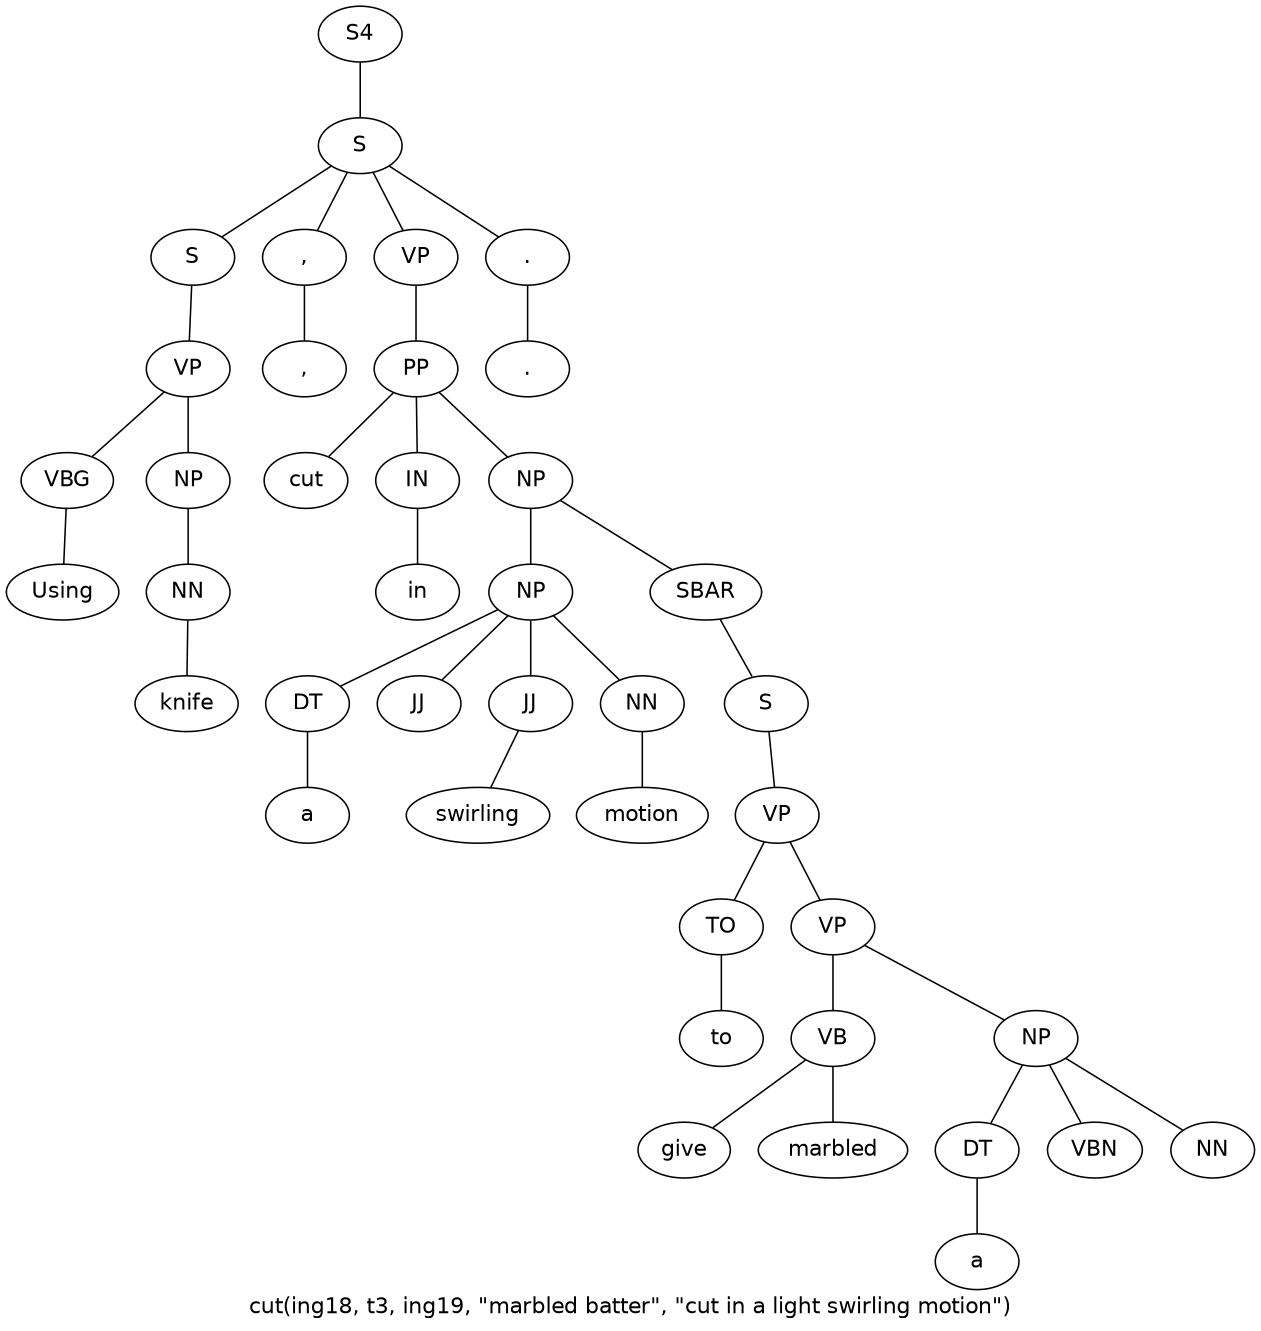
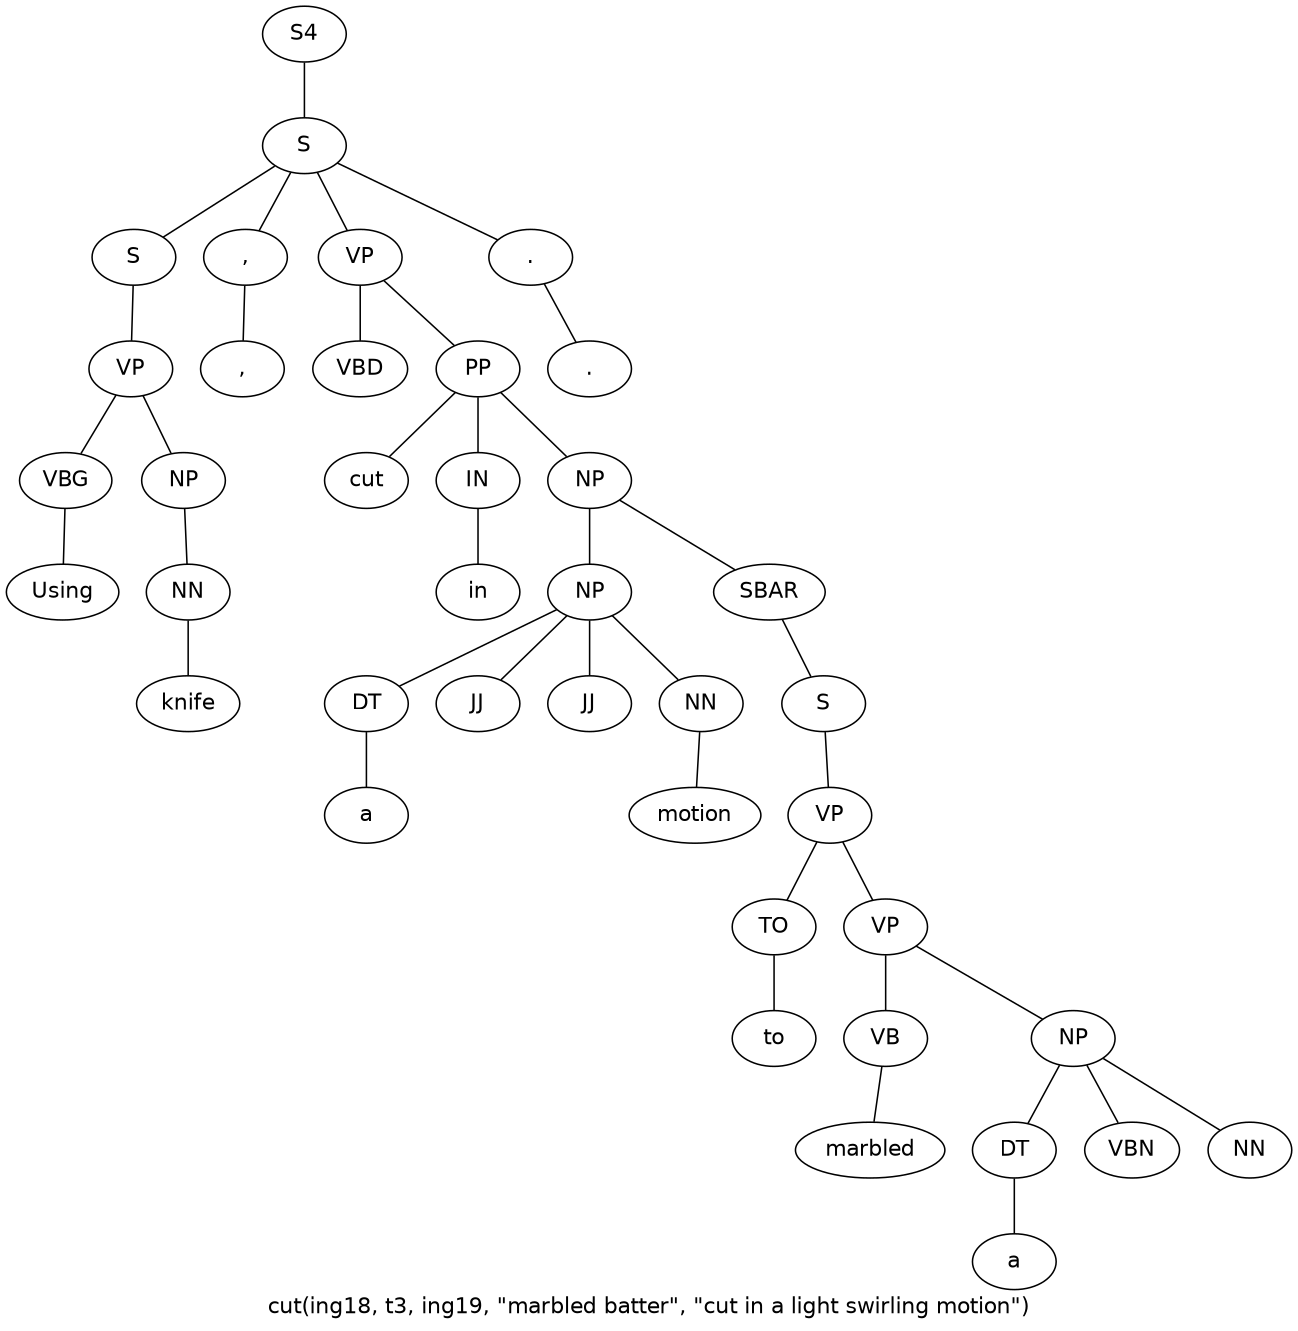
node "VBD": added
node "swirling": removed
node "give": removed
